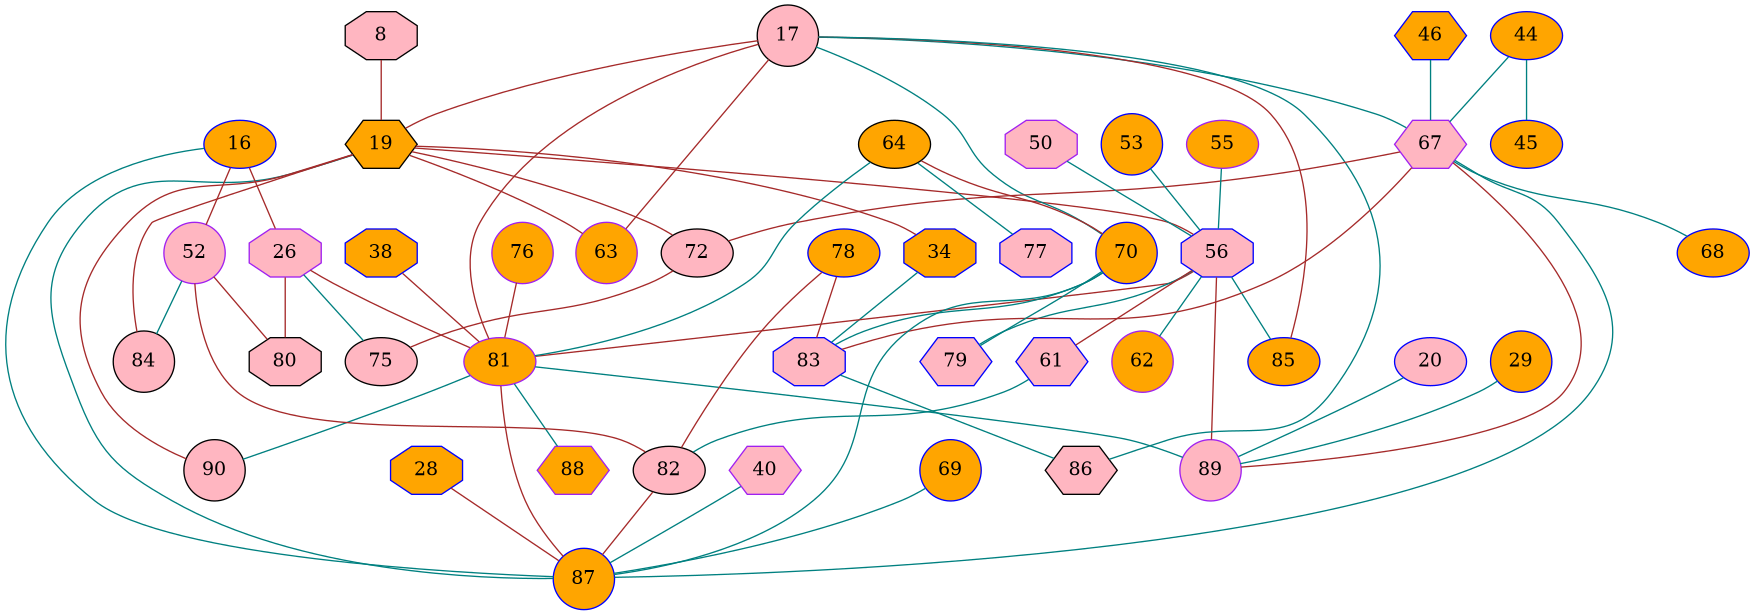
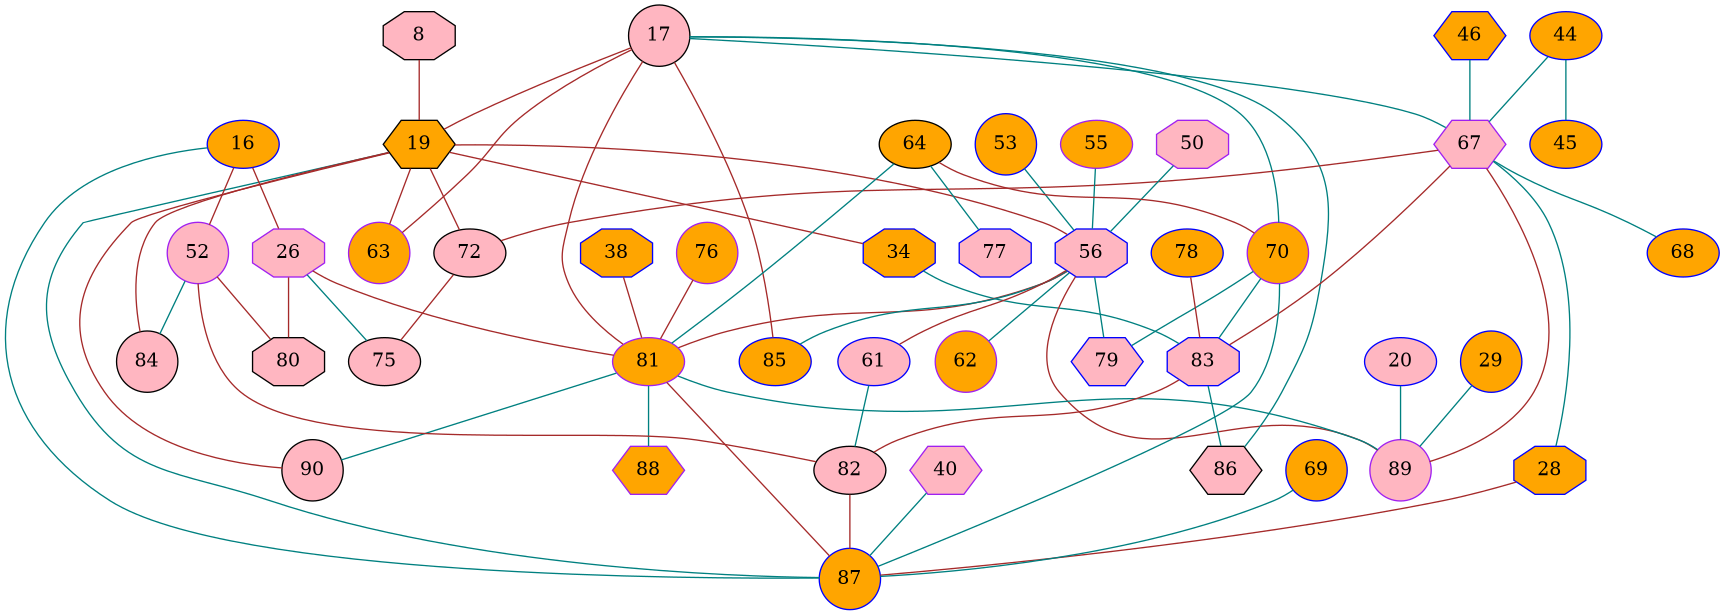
node "70": color blue -> purple
edge "78" -- "82": now "83" -- "82"
node "61": shape hexagon -> ellipse
edge "67" -- "87": now "67" -- "28"
